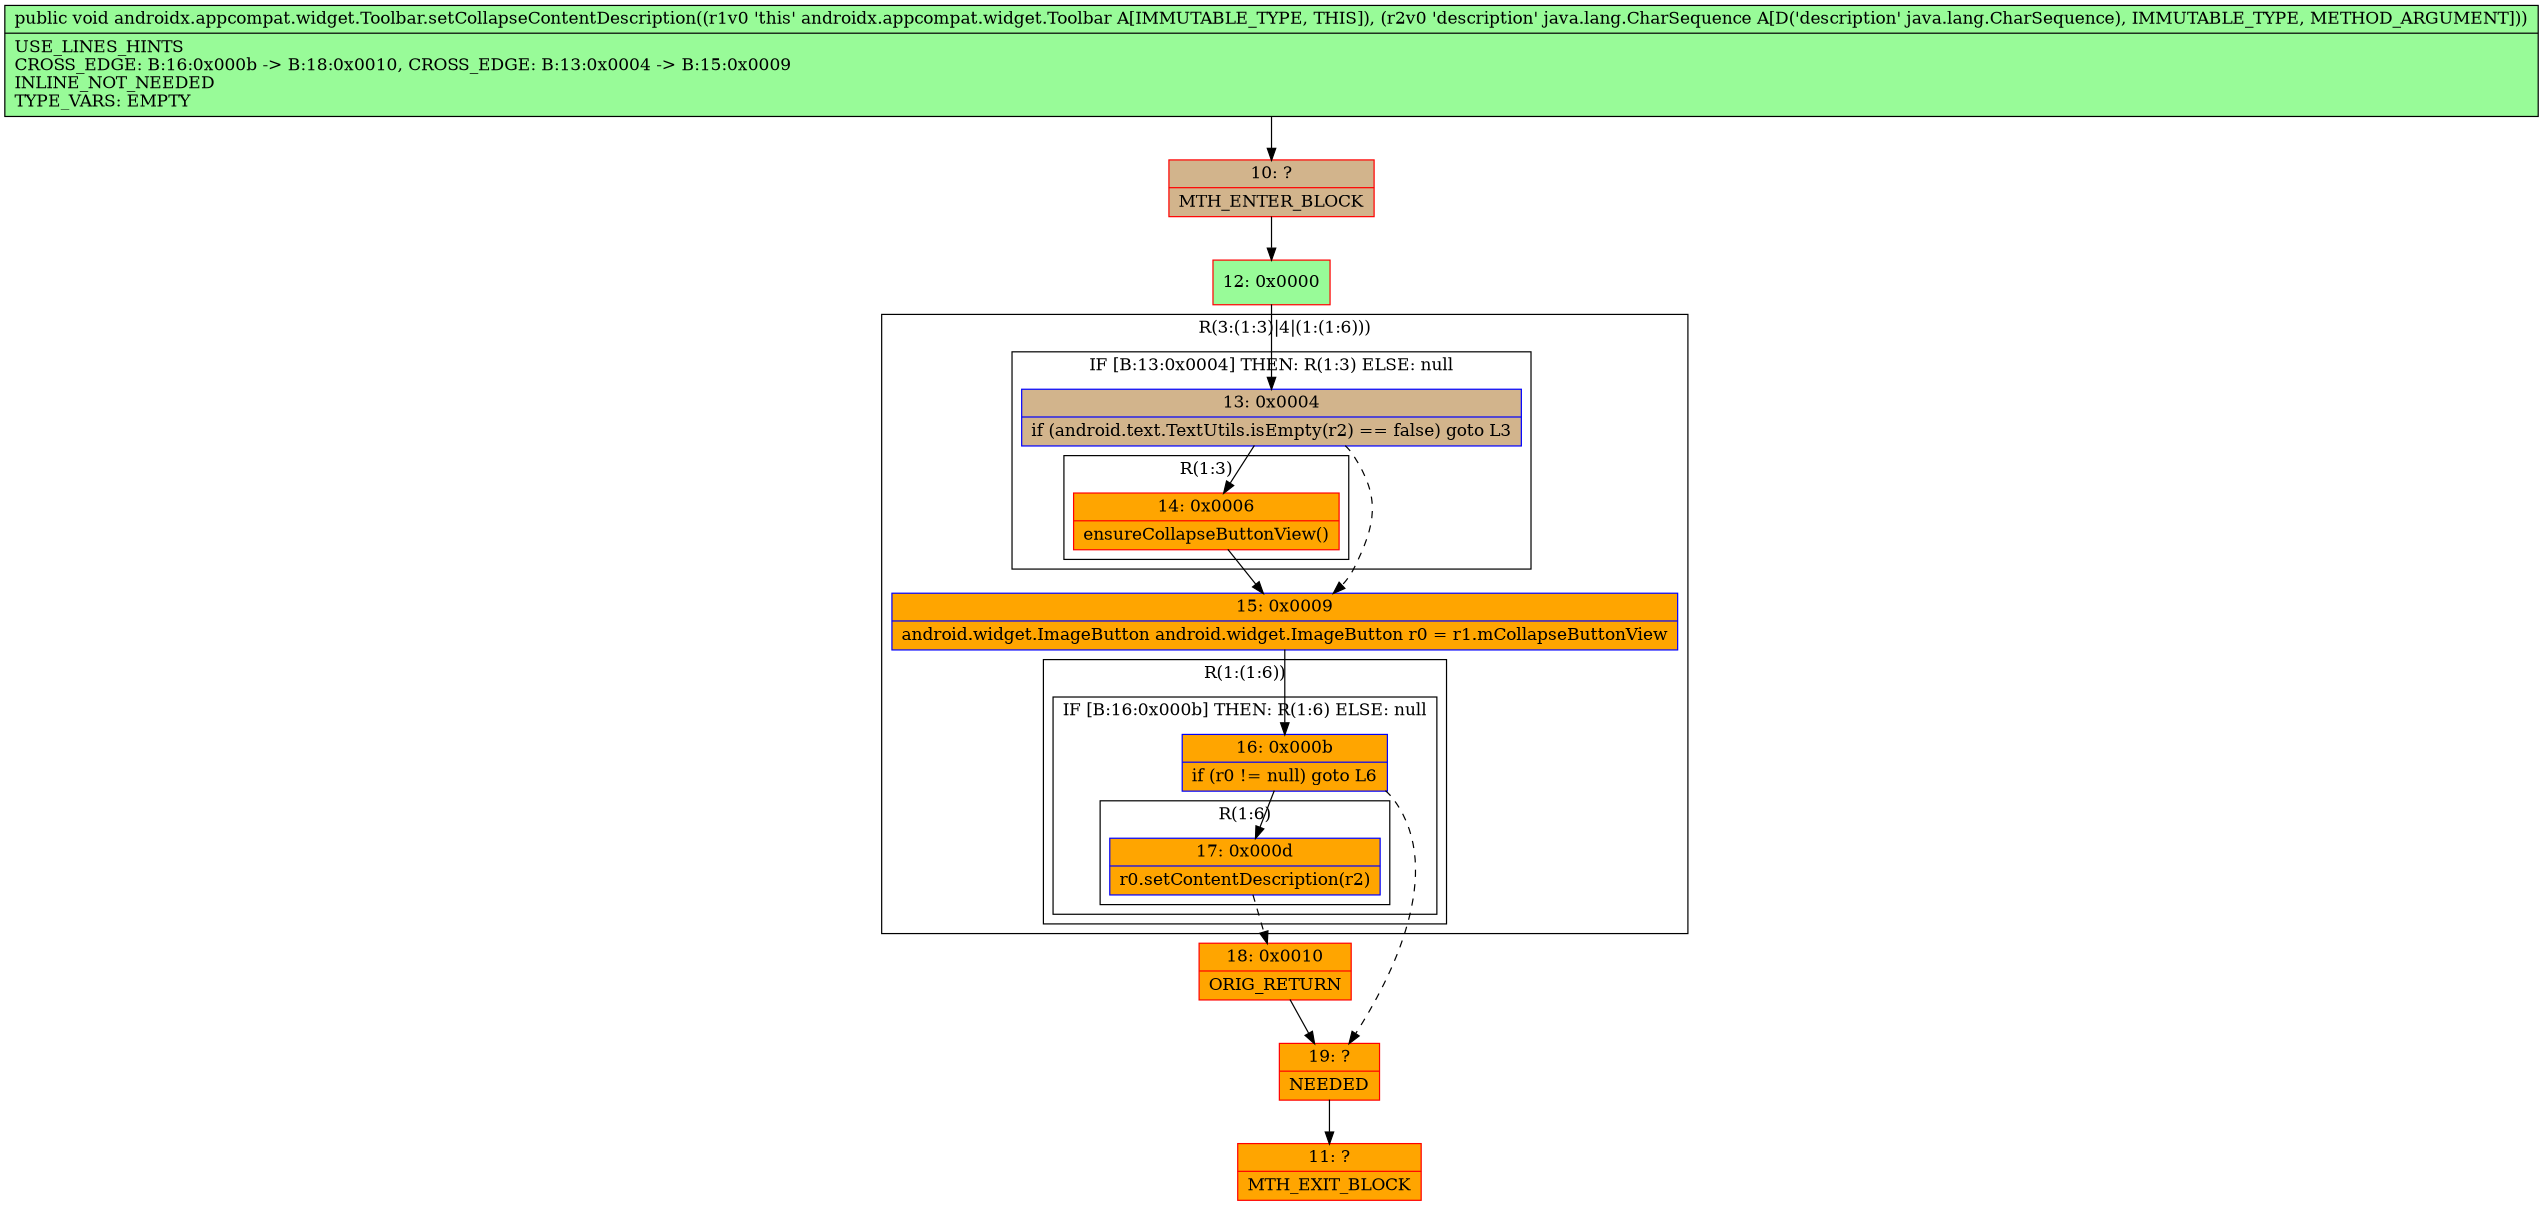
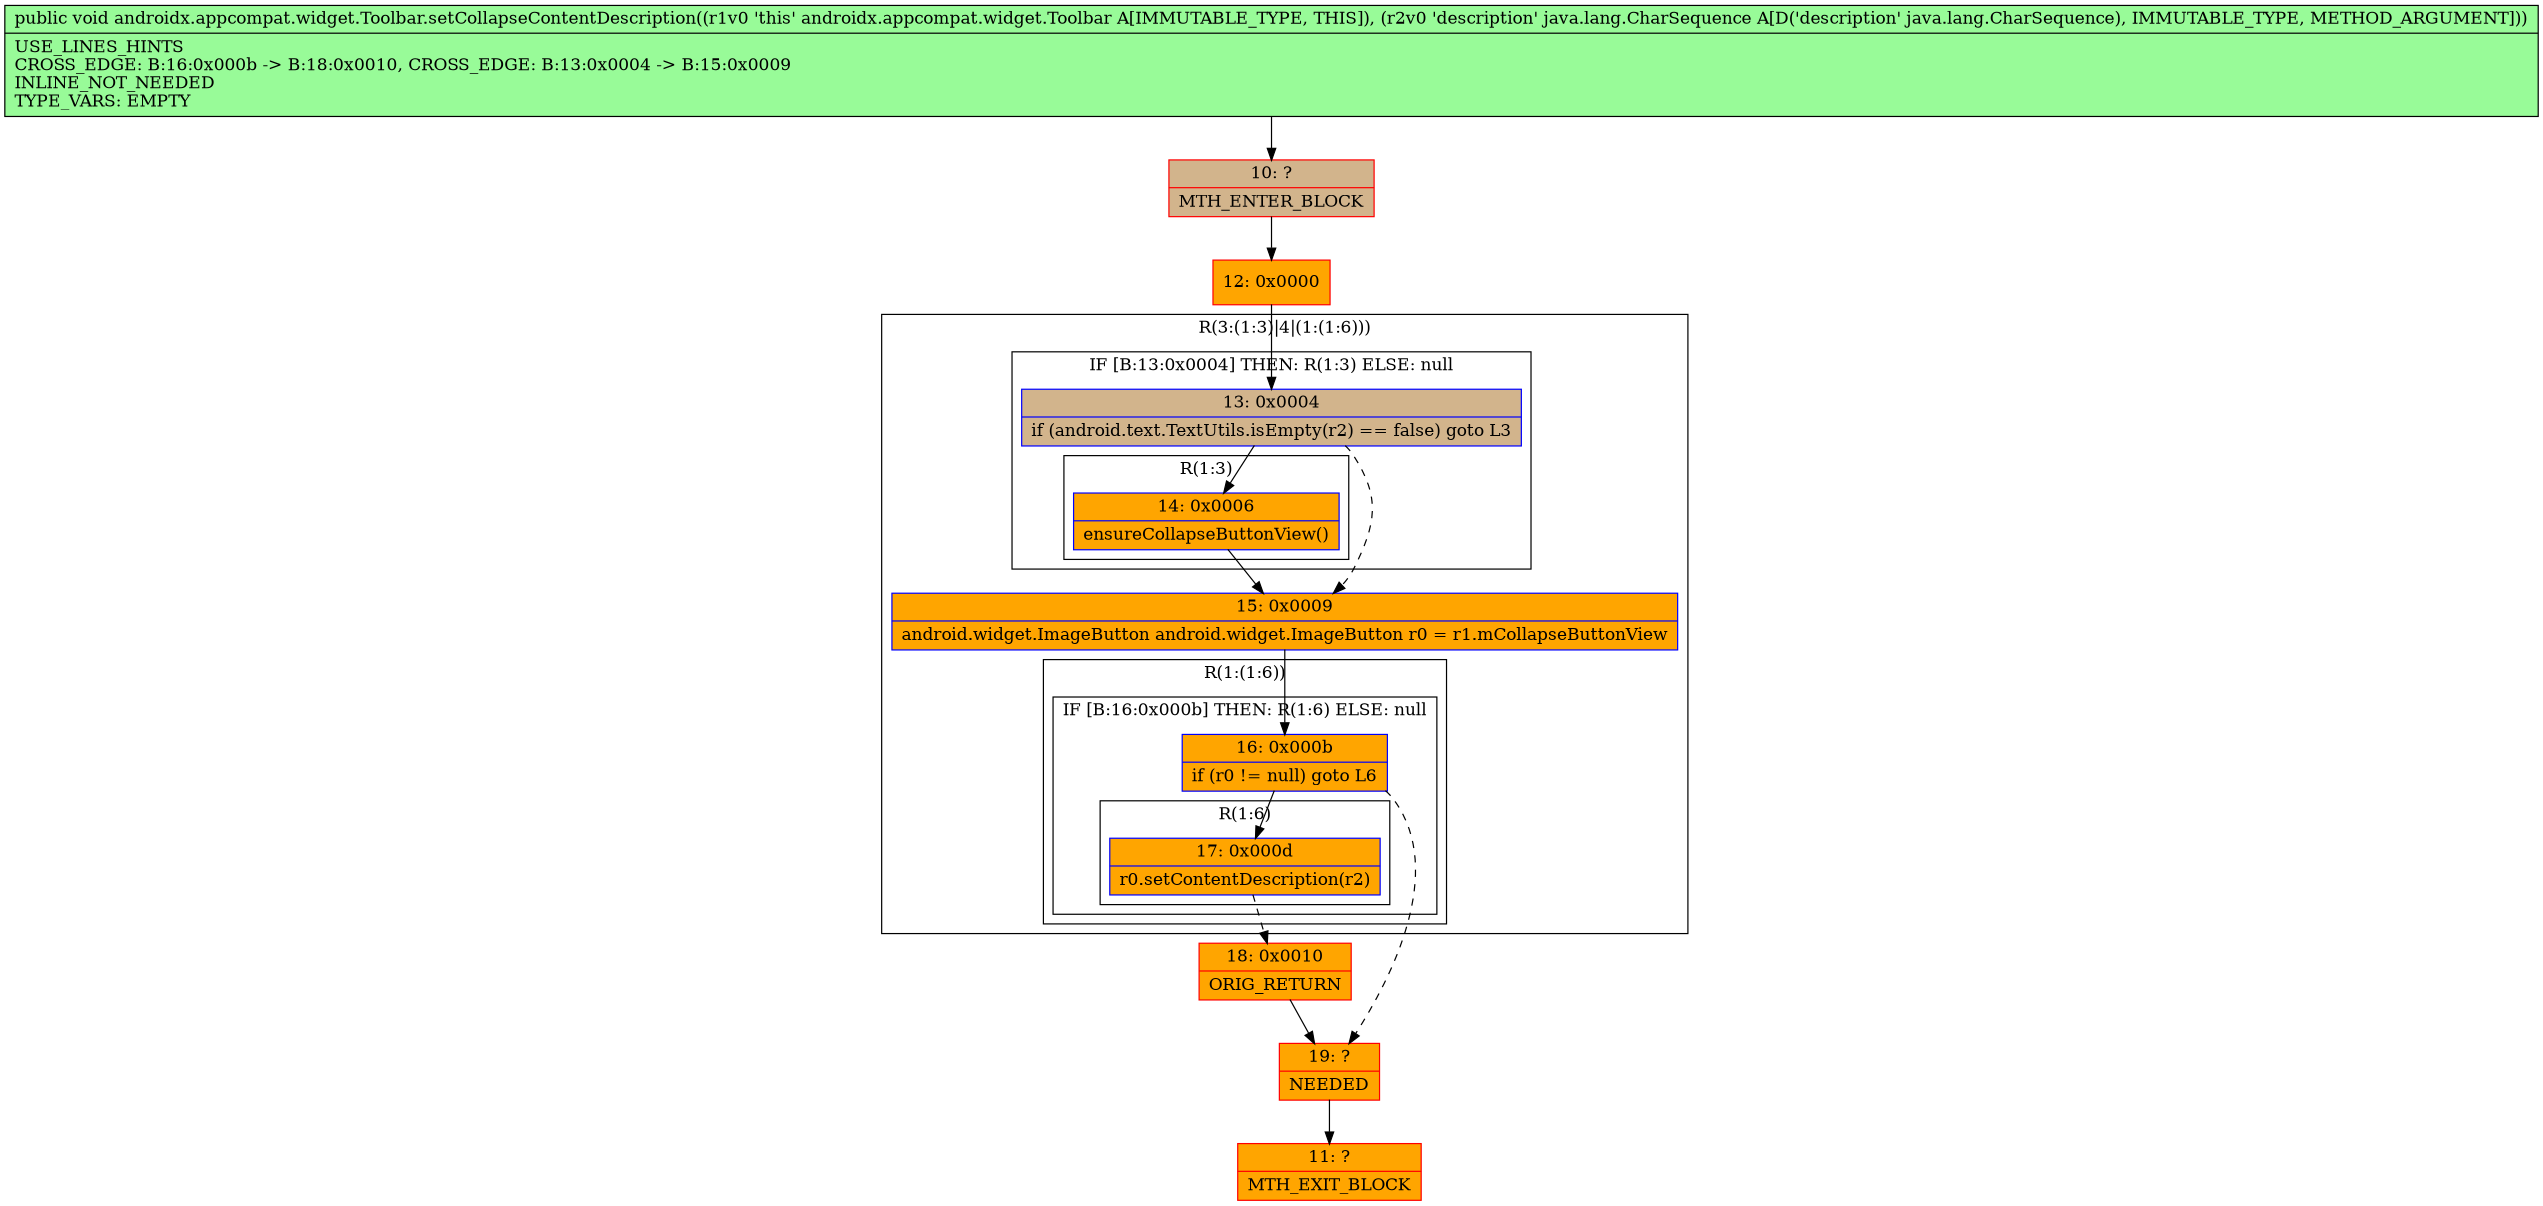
node "12: 0x0000": fillcolor palegreen -> orange
node "14: 0x0006": color red -> blue
